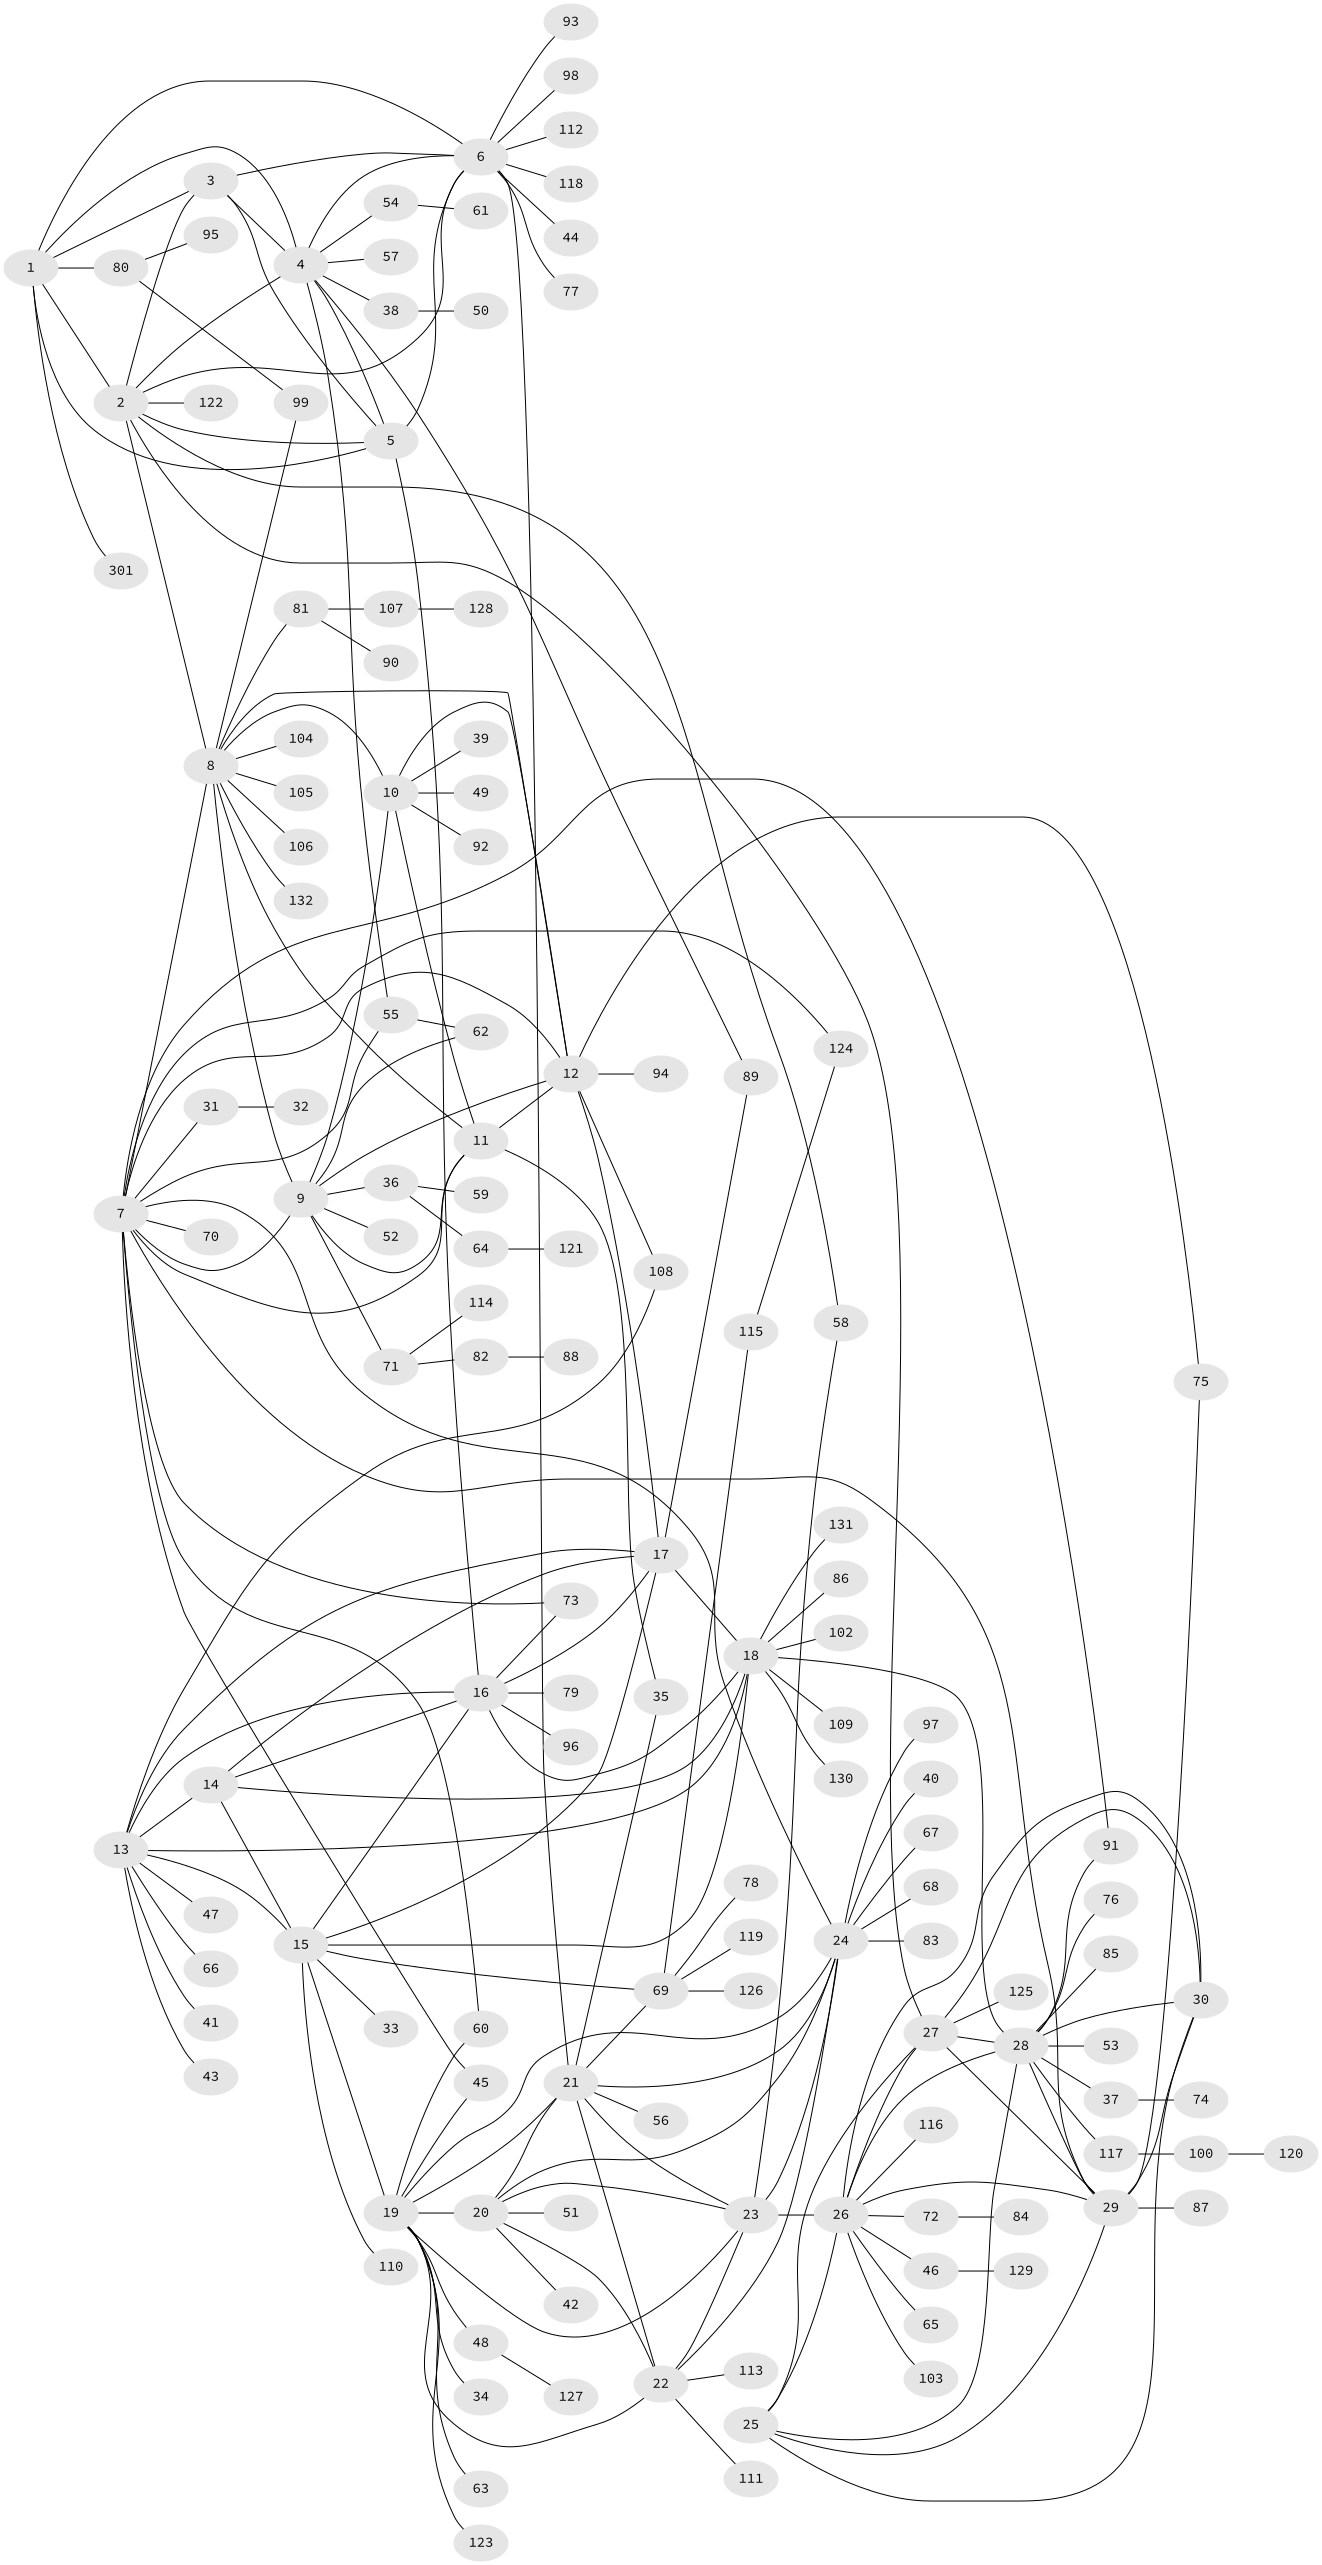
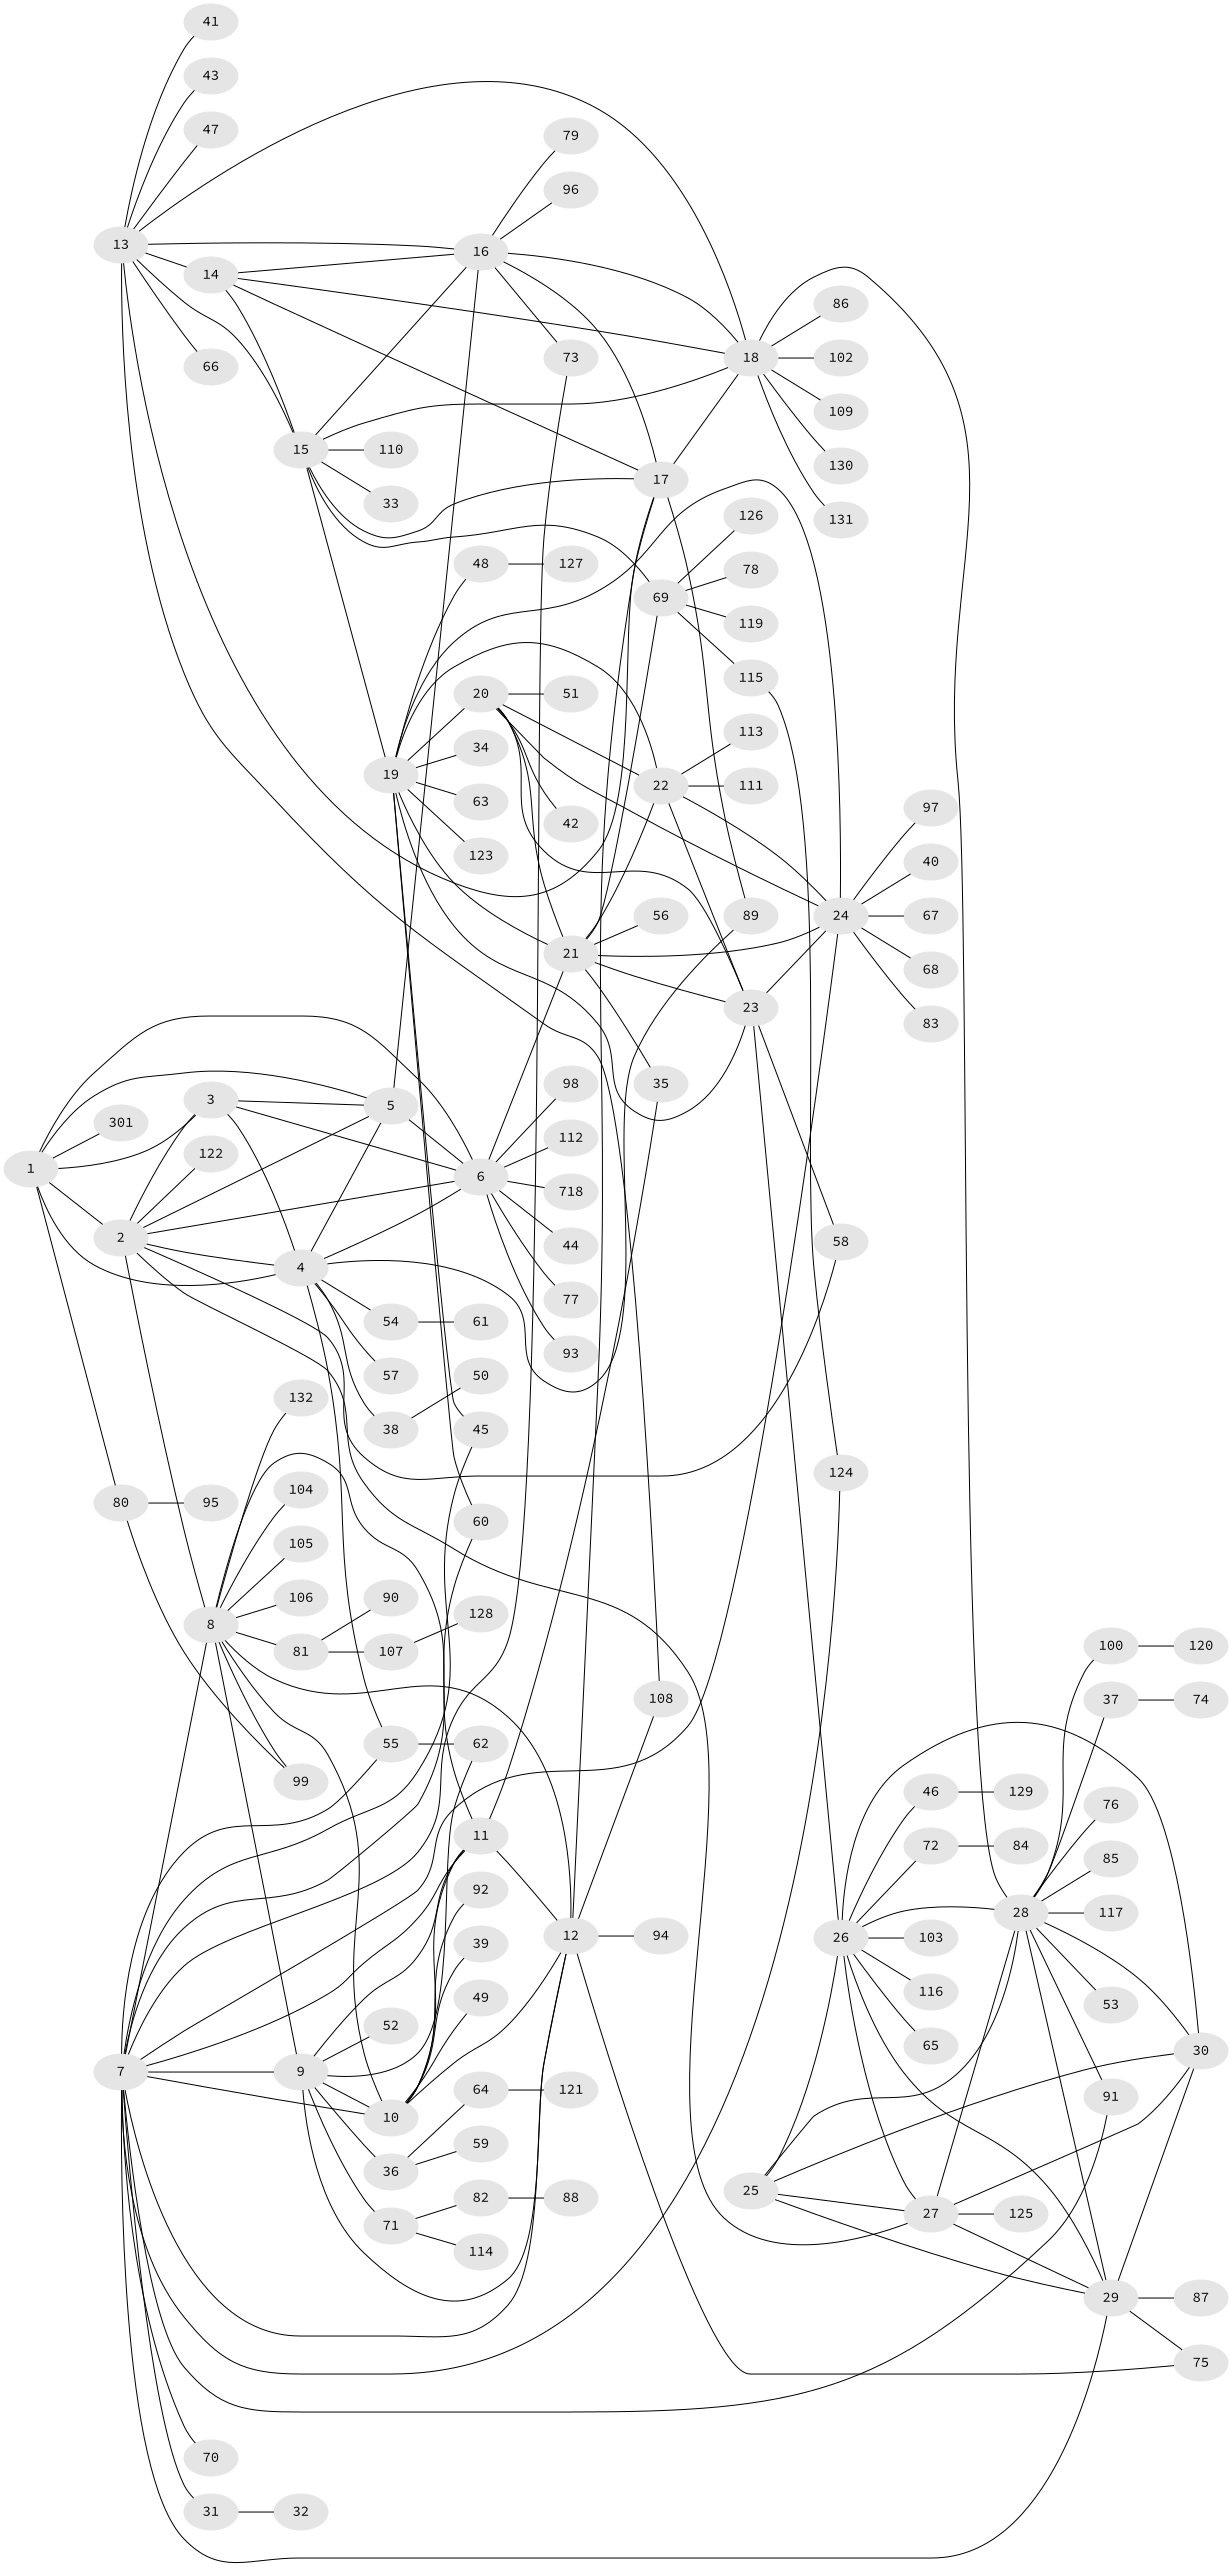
node "118": label "118" -> "718"
edge "7" -- "10": added
edge "117" -- "100": now "28" -- "100"
